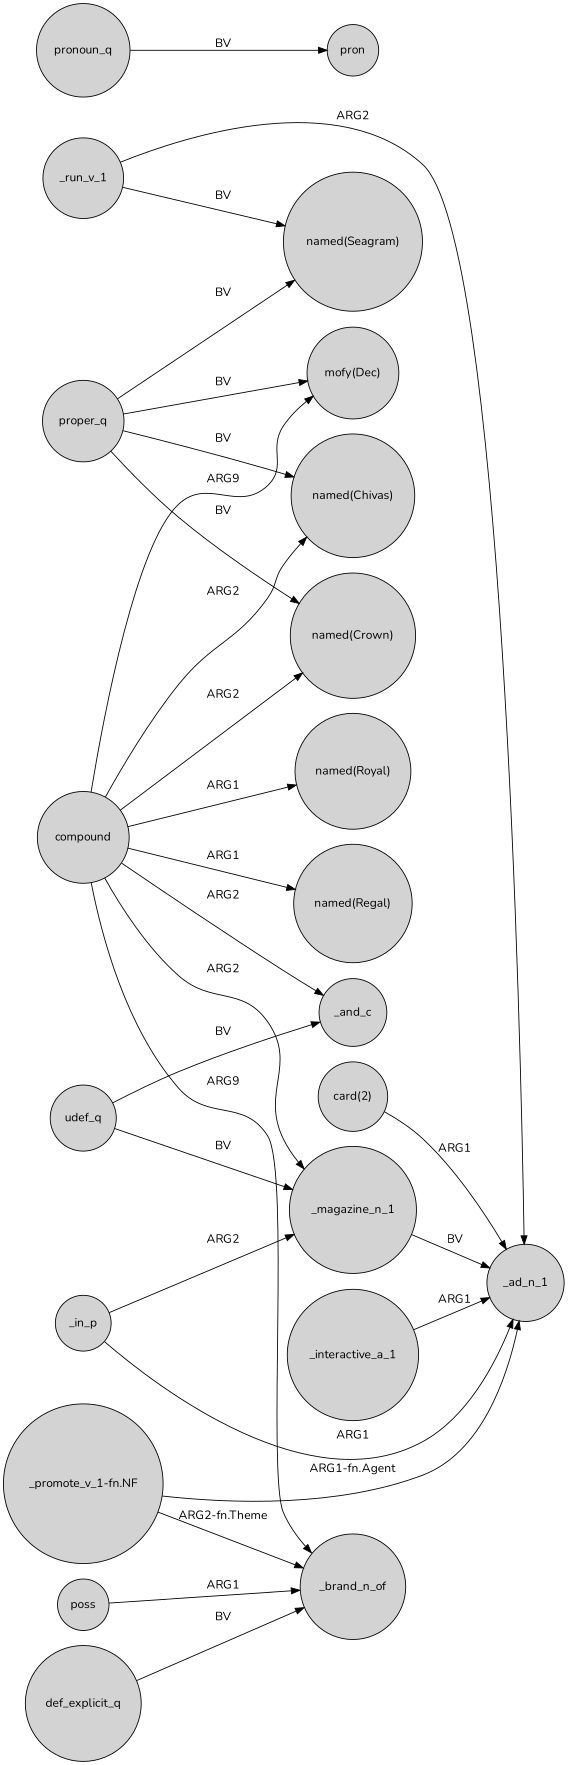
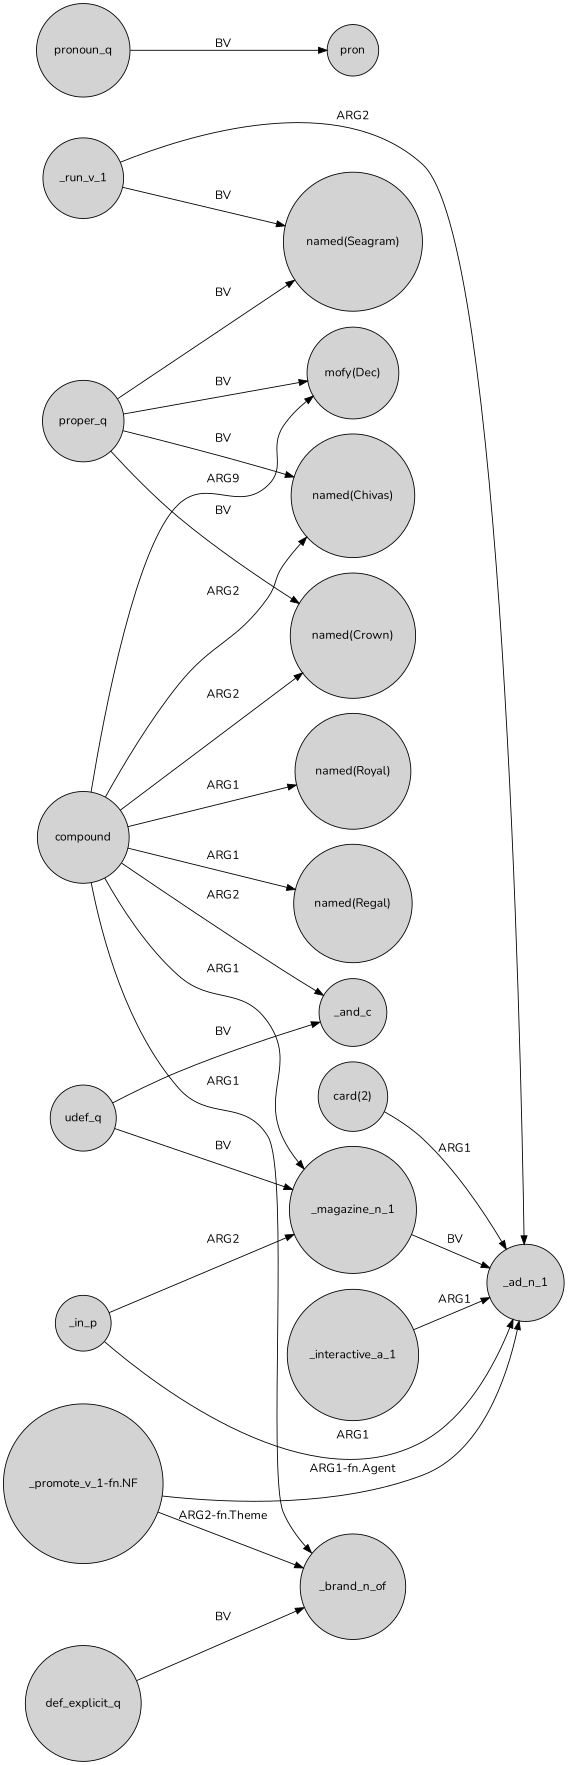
edge "compound" -> "_magazine_n_1": label "ARG2" -> "ARG1"
edge "compound" -> "_brand_n_of": label "ARG9" -> "ARG1"
node "poss": removed
